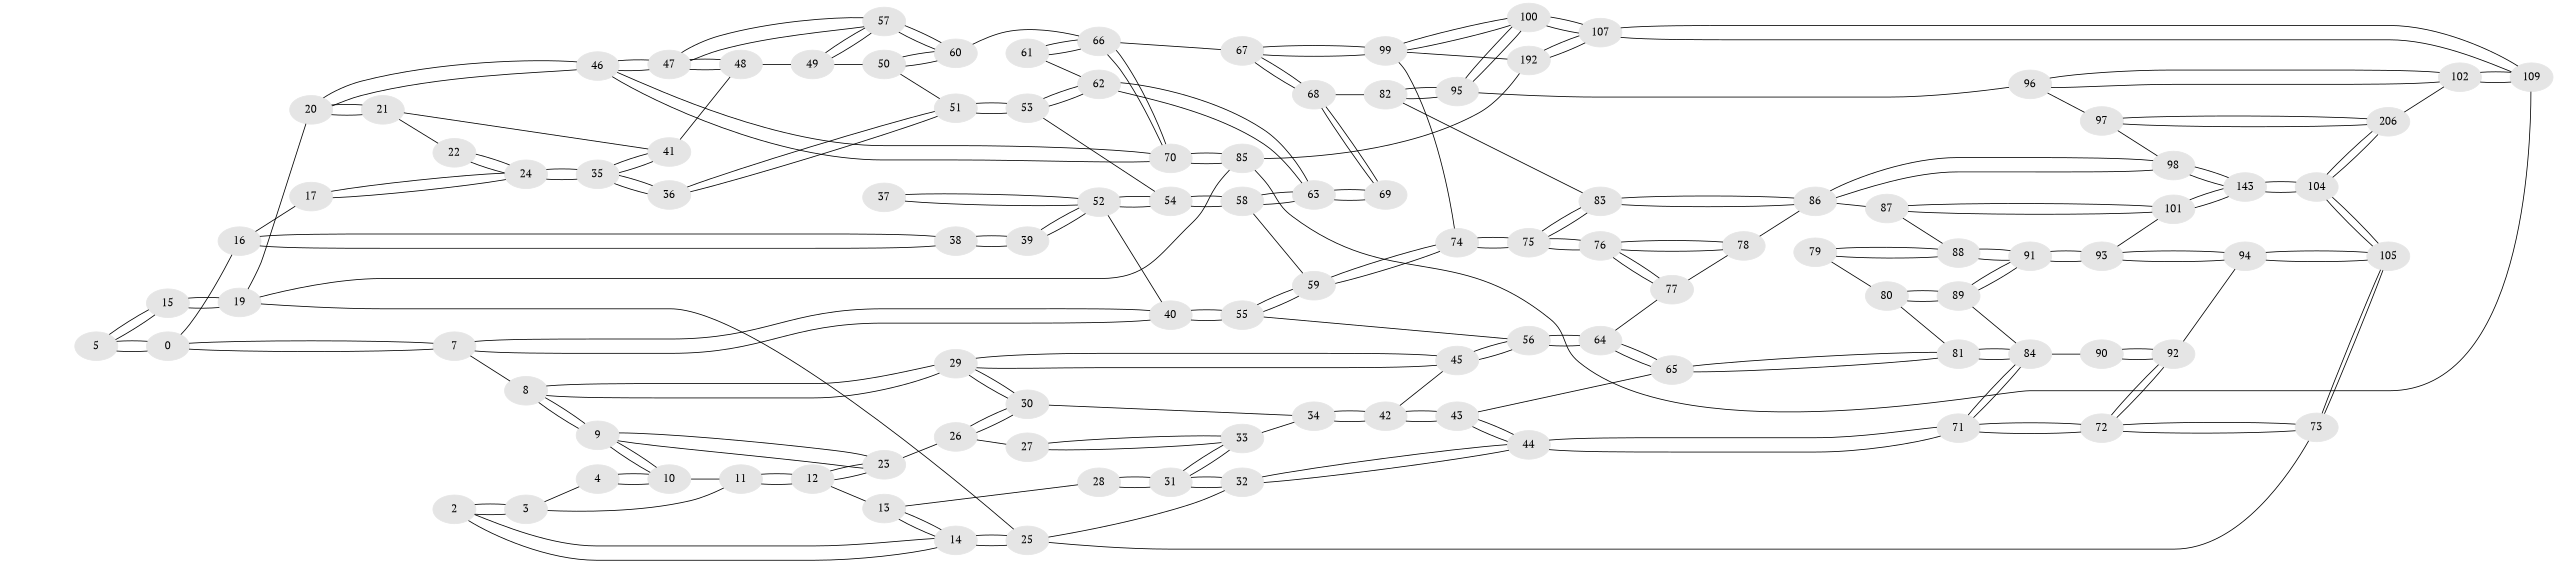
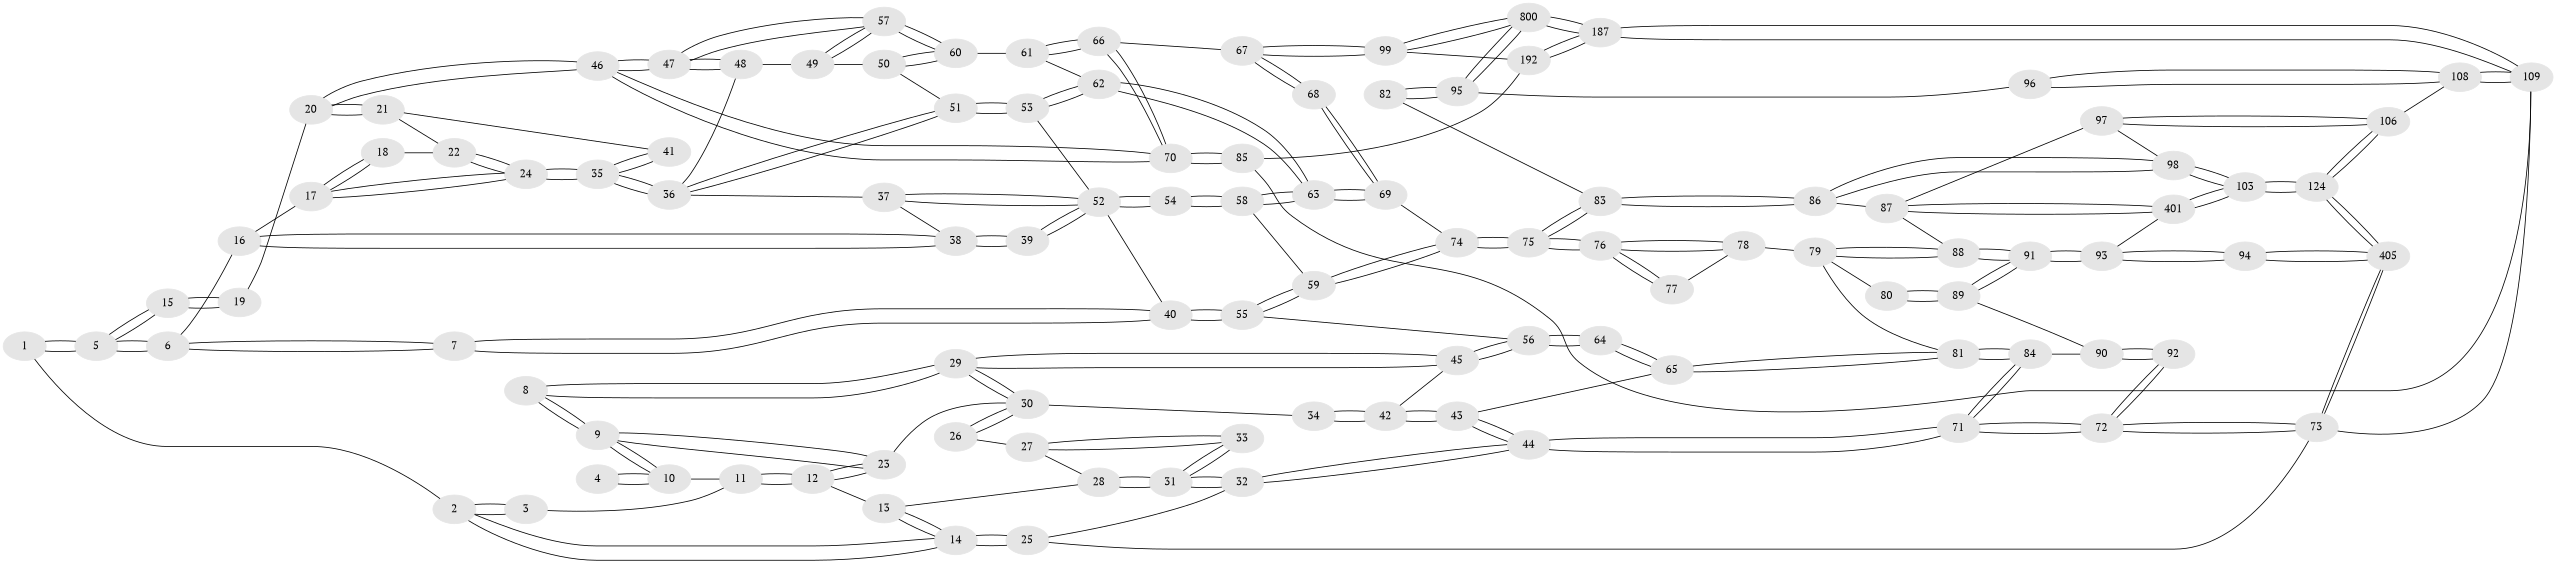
node "100": label "100" -> "800"
edge "66" -- "60": now "61" -- "60"
node "107": label "107" -> "187"
node "102": label "102" -> "108"
edge "68" -- "82": removed
edge "96" -- "97": now "87" -- "97"
edge "48" -- "41": now "48" -- "36"
node "206": label "206" -> "106"
edge "99" -- "74": now "69" -- "74"
node "18": added
edge "53" -- "54": now "53" -- "52"
node "143": label "143" -> "103"
node "104": label "104" -> "124"
edge "36" -- "37": added
node "101": label "101" -> "401"
edge "37" -- "38": added
edge "86" -- "78": now "79" -- "78"
node "105": label "105" -> "405"
edge "85" -- "19": removed
edge "94" -- "92": removed
edge "19" -- "25": removed
edge "77" -- "64": removed
edge "80" -- "81": now "79" -- "81"
edge "89" -- "84": now "89" -- "90"
edge "109" -- "73": added
node "1": added
node "0": label "0" -> "6"
edge "7" -- "8": removed
edge "34" -- "33": removed
edge "26" -- "23": now "30" -- "23"
edge "27" -- "28": added
edge "4" -- "3": removed
